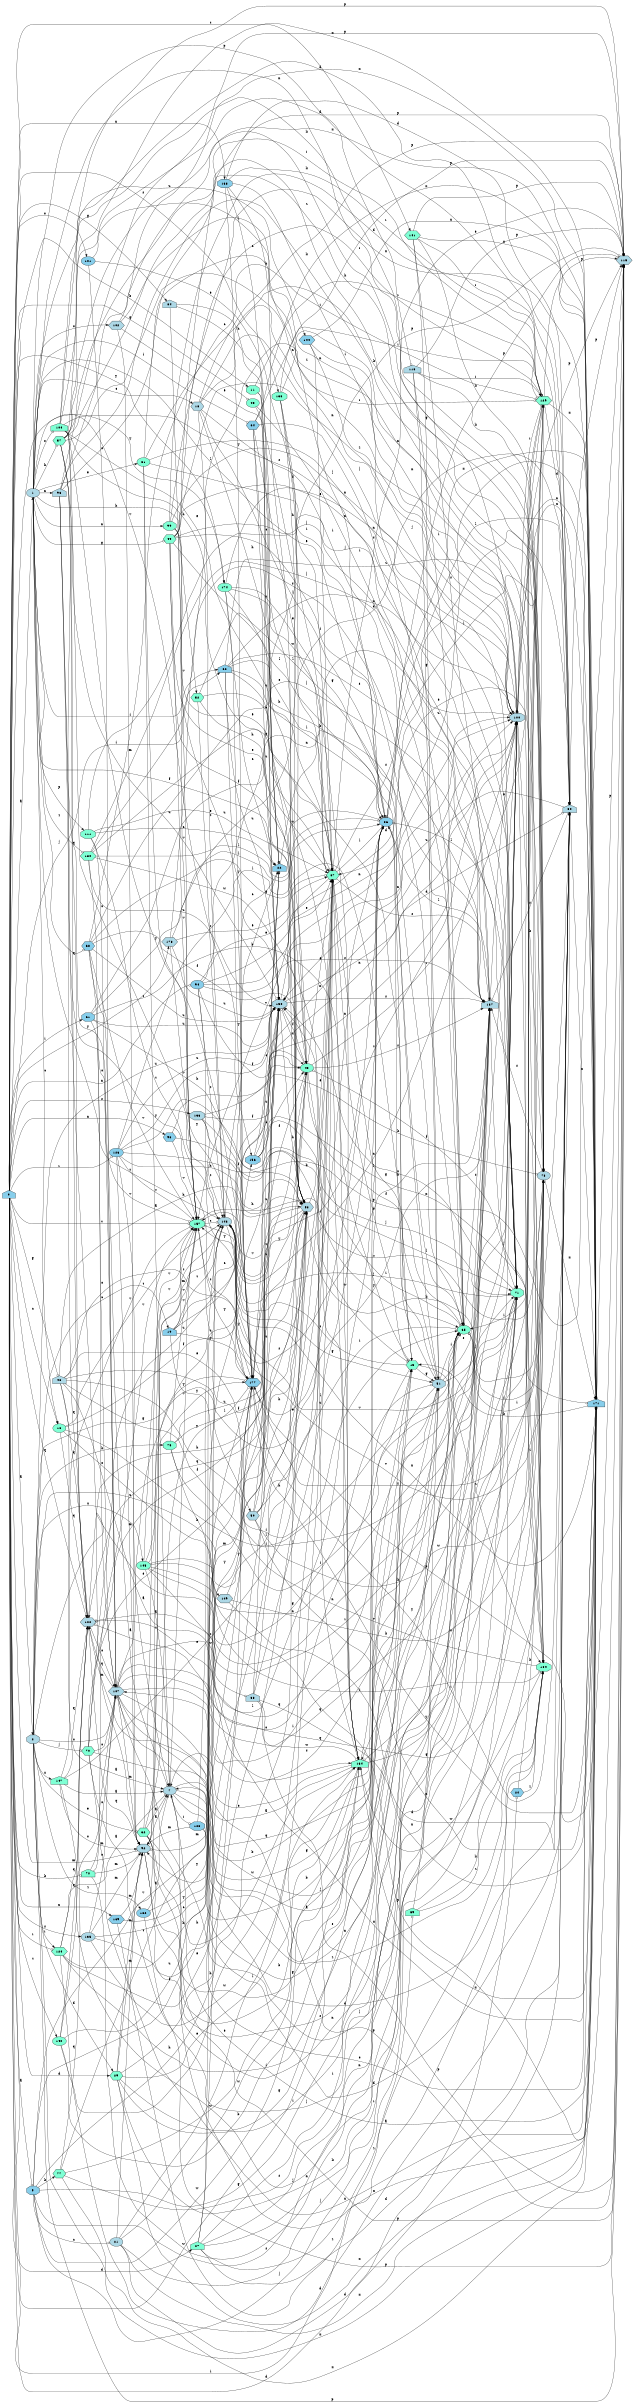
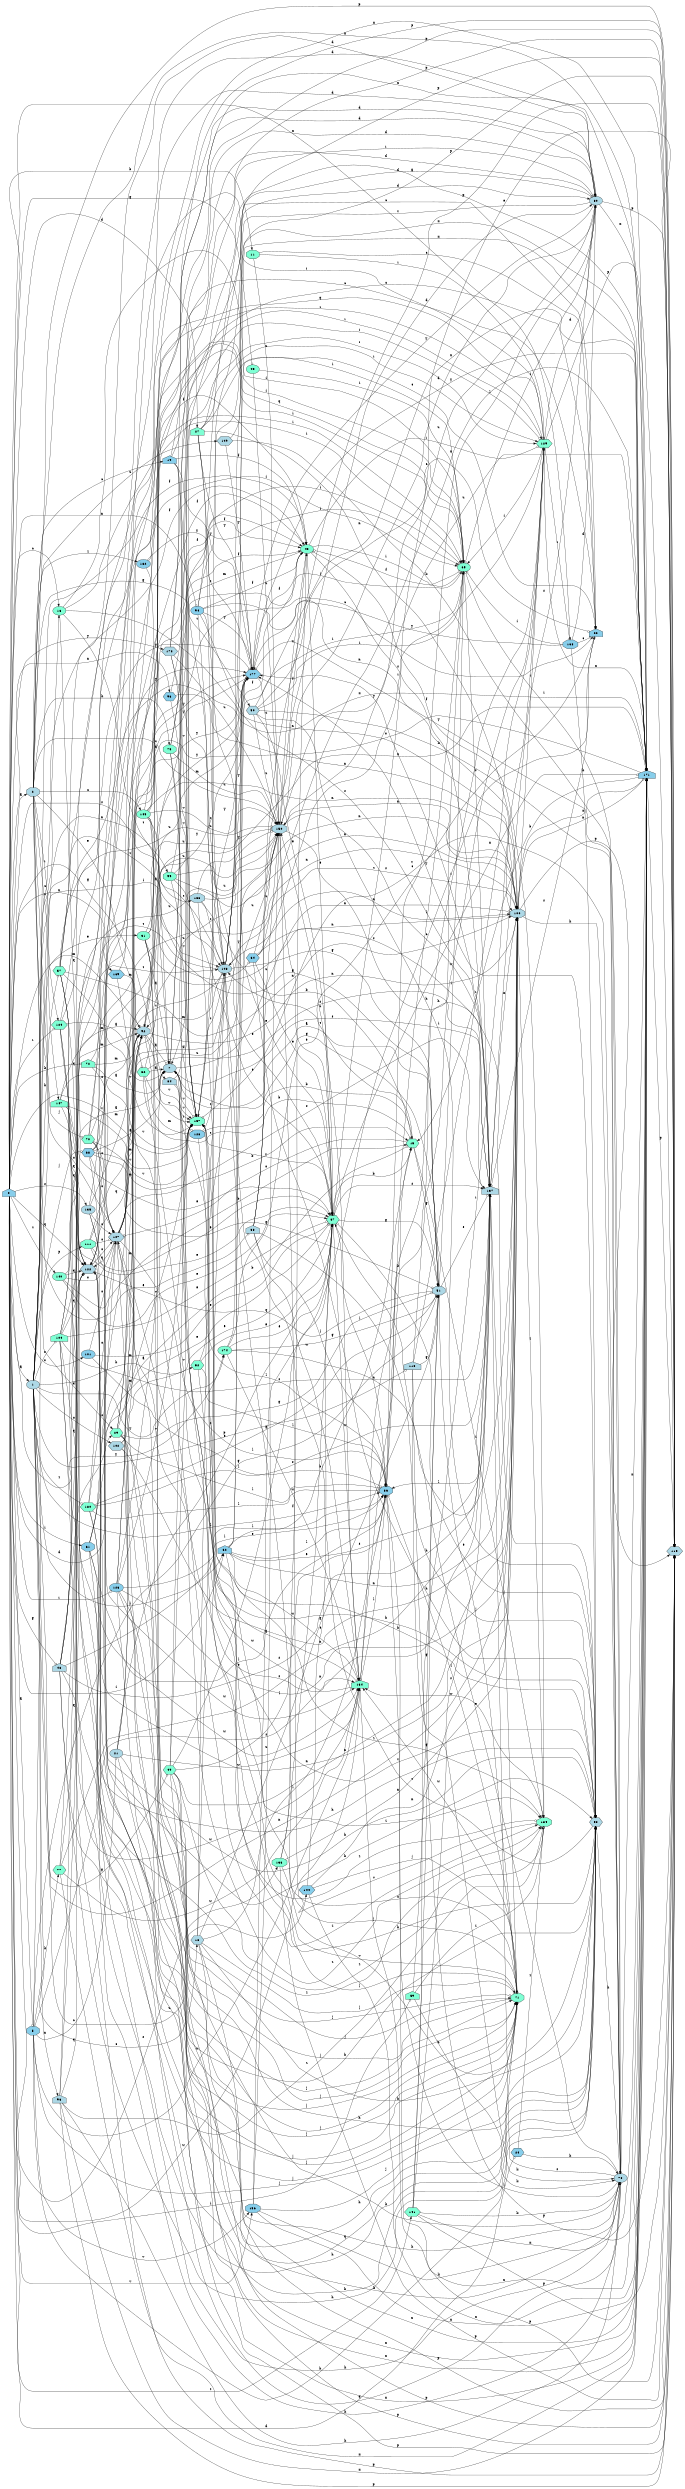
edge "168" -> "129": reversed
edge "49" -> "43": now "31" -> "43"
node "30": shape house -> ellipse
edge "32" -> "51": now "18" -> "51"
edge "7" -> "30": label "d" -> "r"
